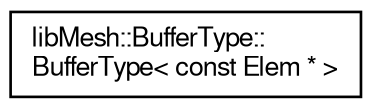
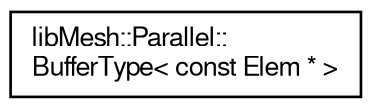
node "libMesh::BufferType:: BufferType< const Elem * >": label "libMesh::BufferType:: BufferType< const Elem * >" -> "libMesh::Parallel:: BufferType< const Elem * >"
